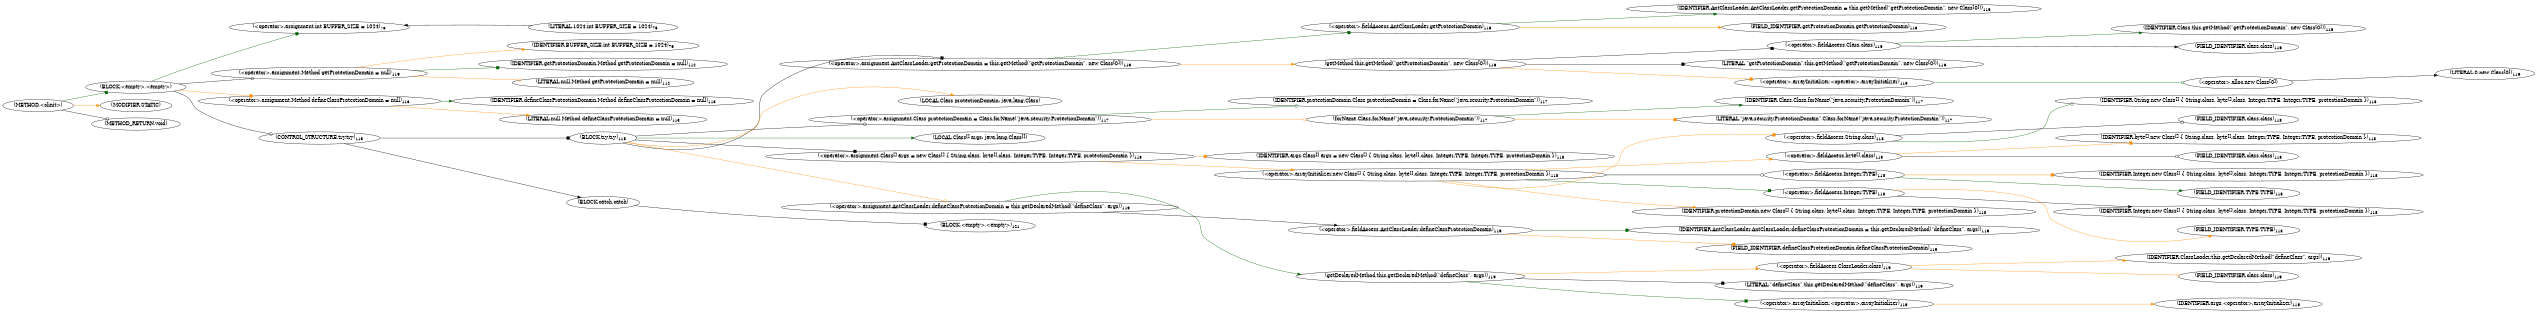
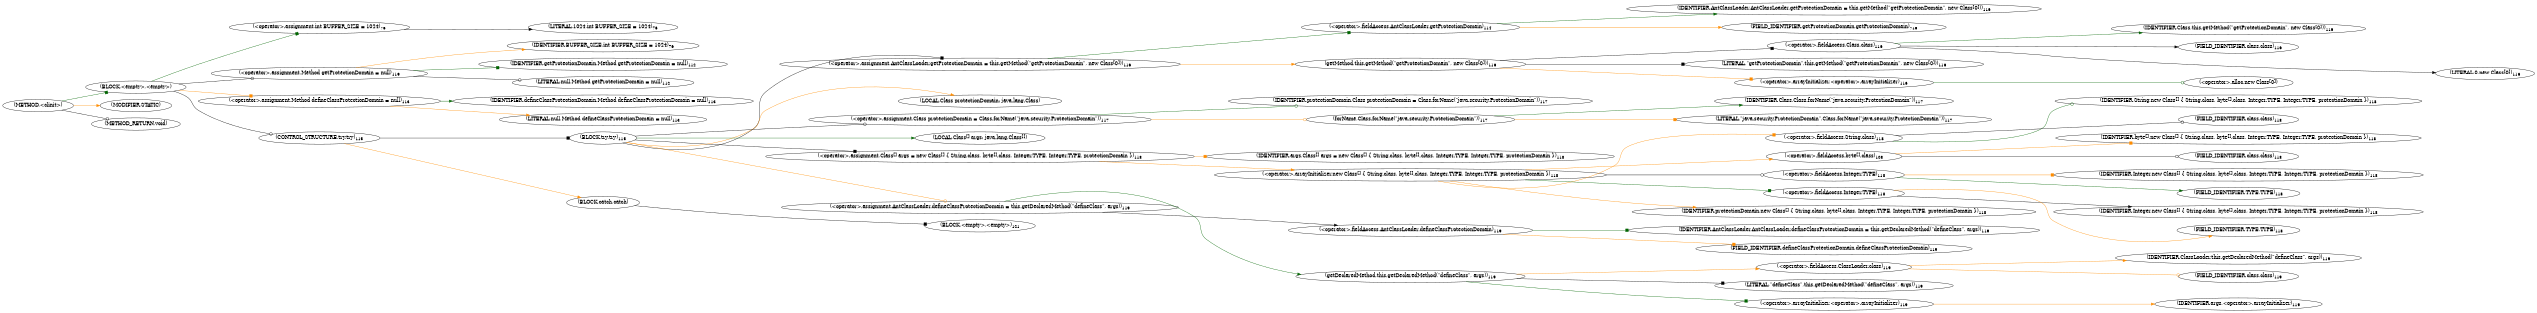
edge "(LITERAL,1024,int BUFFER_SIZE = 1024)" -> "(<operator>.assignment,int BUFFER_SIZE = 1024)": reversed
node "(<operator>.fieldAccess,AntClassLoader.getProtectionDomain)": text "116" -> "114"
node "(FIELD_IDENTIFIER,getProtectionDomain,getProtectionDomain)": text "116" -> "716"
edge "(<operator>.assignment,Method getProtectionDomain = null)" -> "(LITERAL,null,Method getProtectionDomain = null)": color darkorange -> black
edge "(<operator>.alloc,new Class[0])" -> "(LITERAL,0,new Class[0])": now "(<operator>.fieldAccess,Class.class)" -> "(LITERAL,0,new Class[0])"
node "(<operator>.fieldAccess,byte[].class)": text "118" -> "108"
edge "(CONTROL_STRUCTURE,try,try)" -> "(BLOCK,catch,catch)": color black -> darkorange
